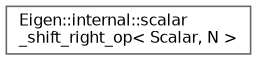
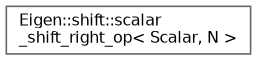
node "Eigen::internal::scalar _shift_right_op< Scalar, N >": label "Eigen::internal::scalar _shift_right_op< Scalar, N >" -> "Eigen::shift::scalar _shift_right_op< Scalar, N >"
